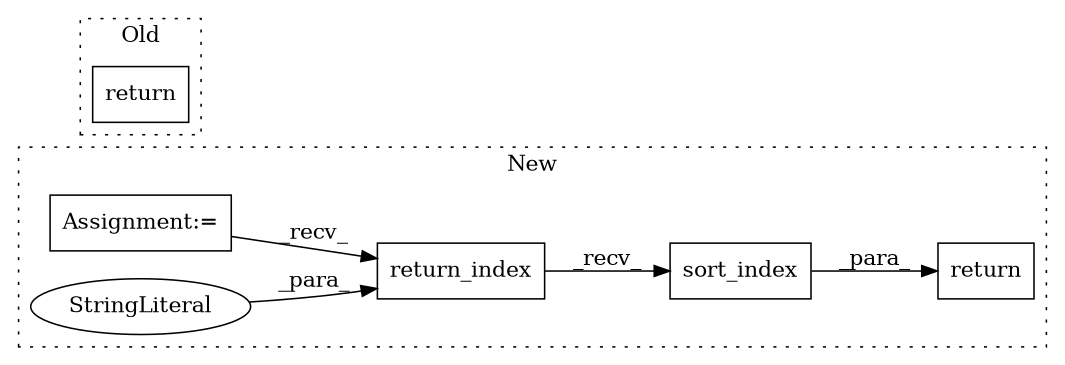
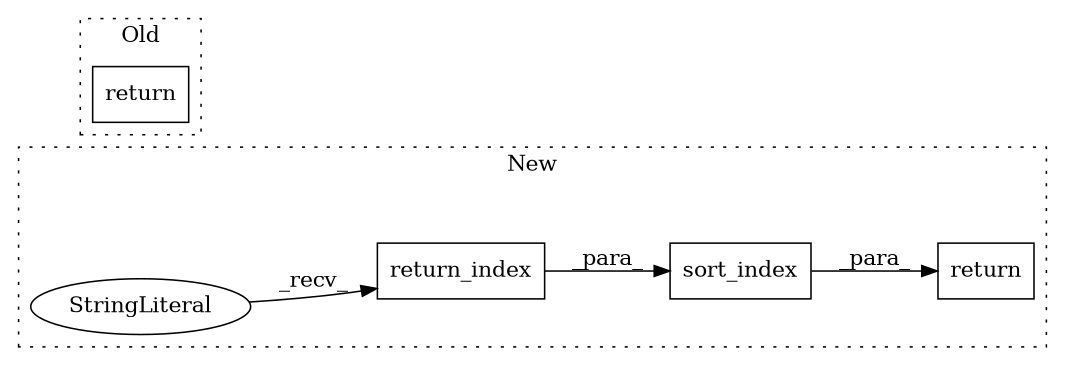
node "Assignment:=": removed
edge "return_index" -> "sort_index": label "_recv_" -> "_para_"
edge "StringLiteral" -> "return_index": label "_para_" -> "_recv_"
